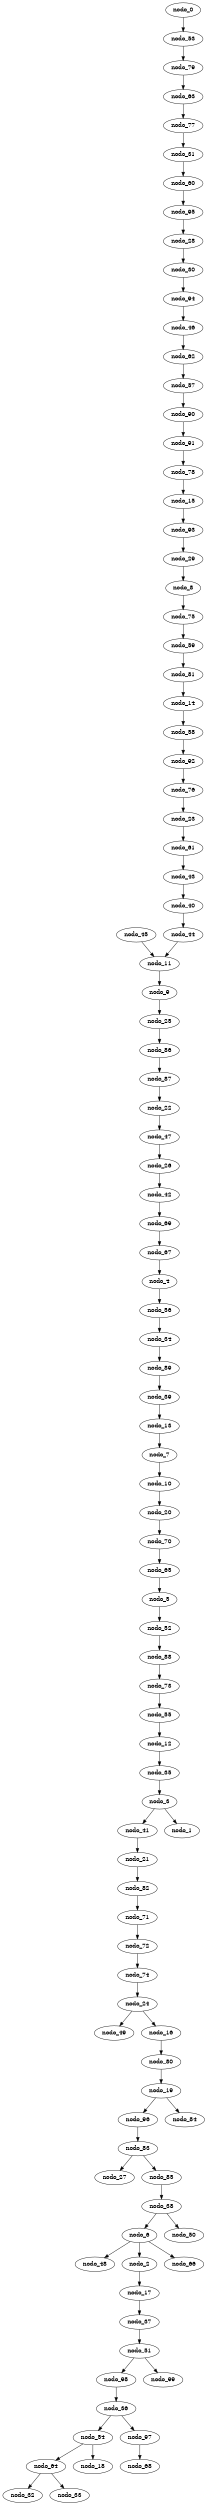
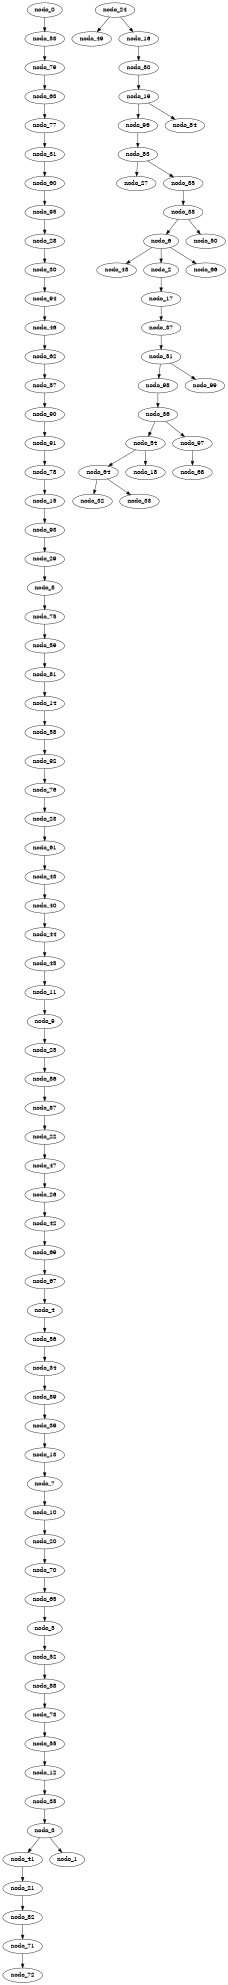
edge "nodo_44" -> "nodo_11": now "nodo_44" -> "nodo_45"
node "nodo_74": removed
